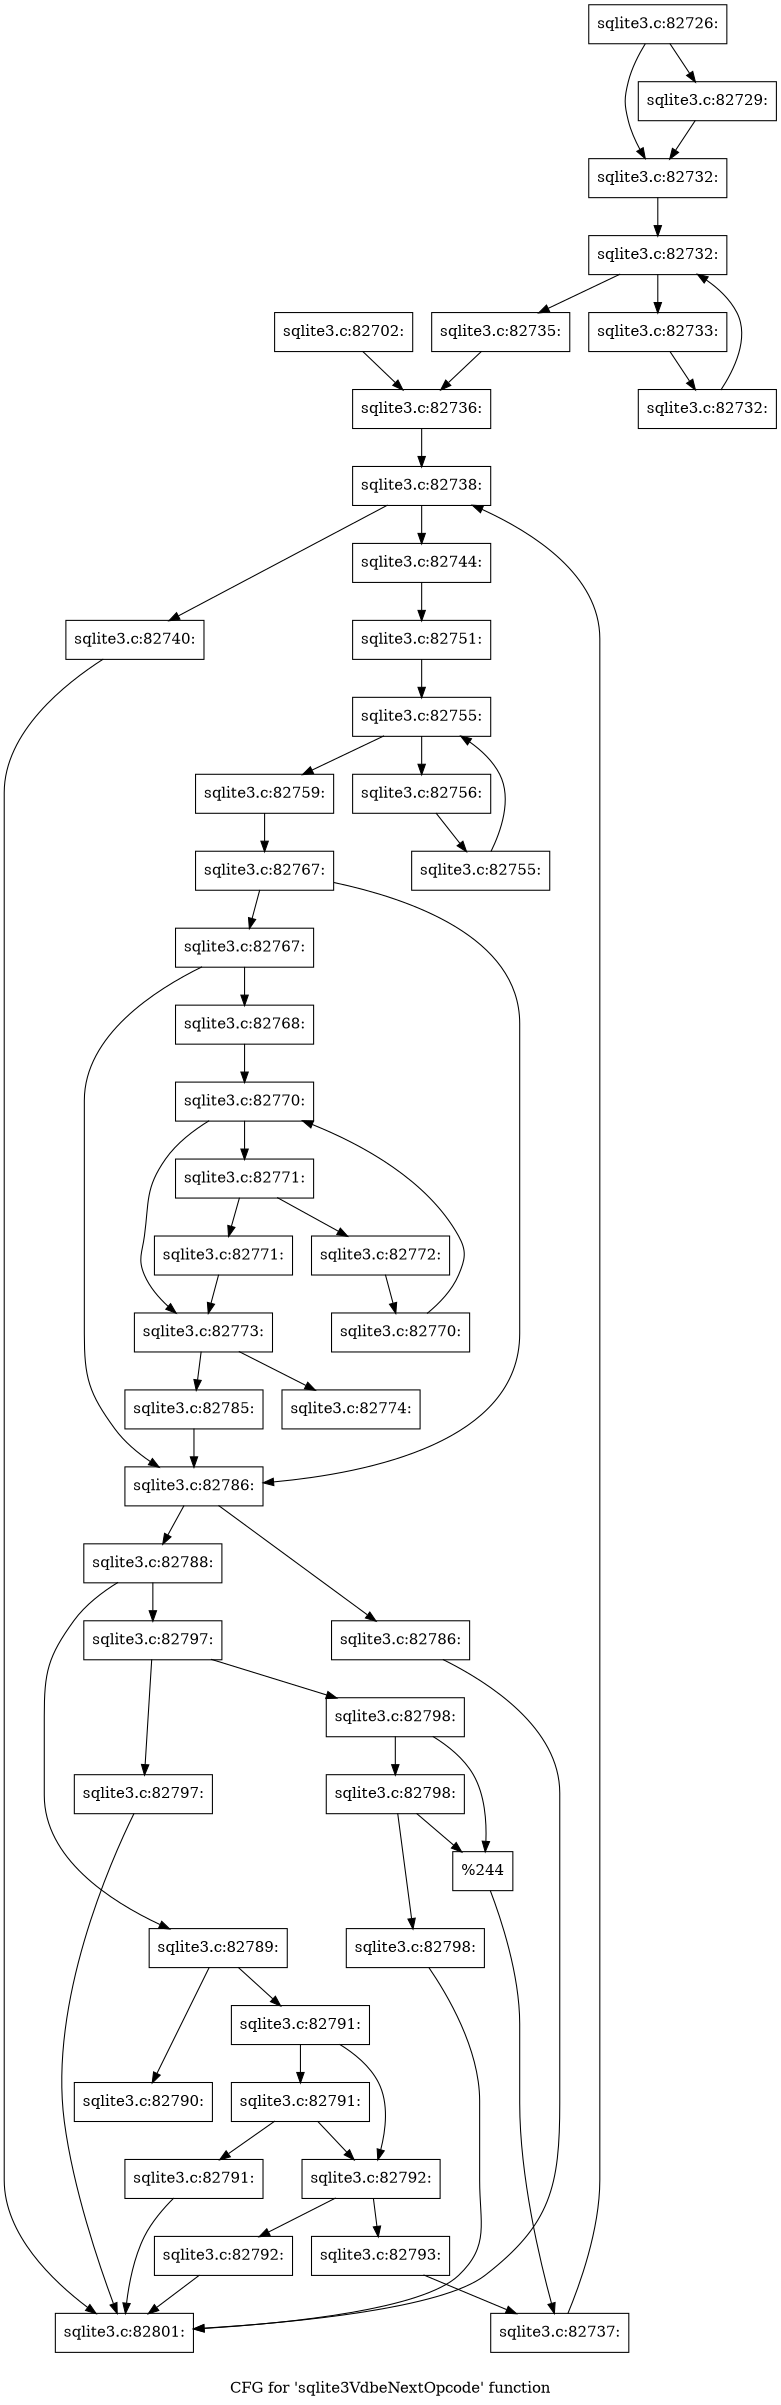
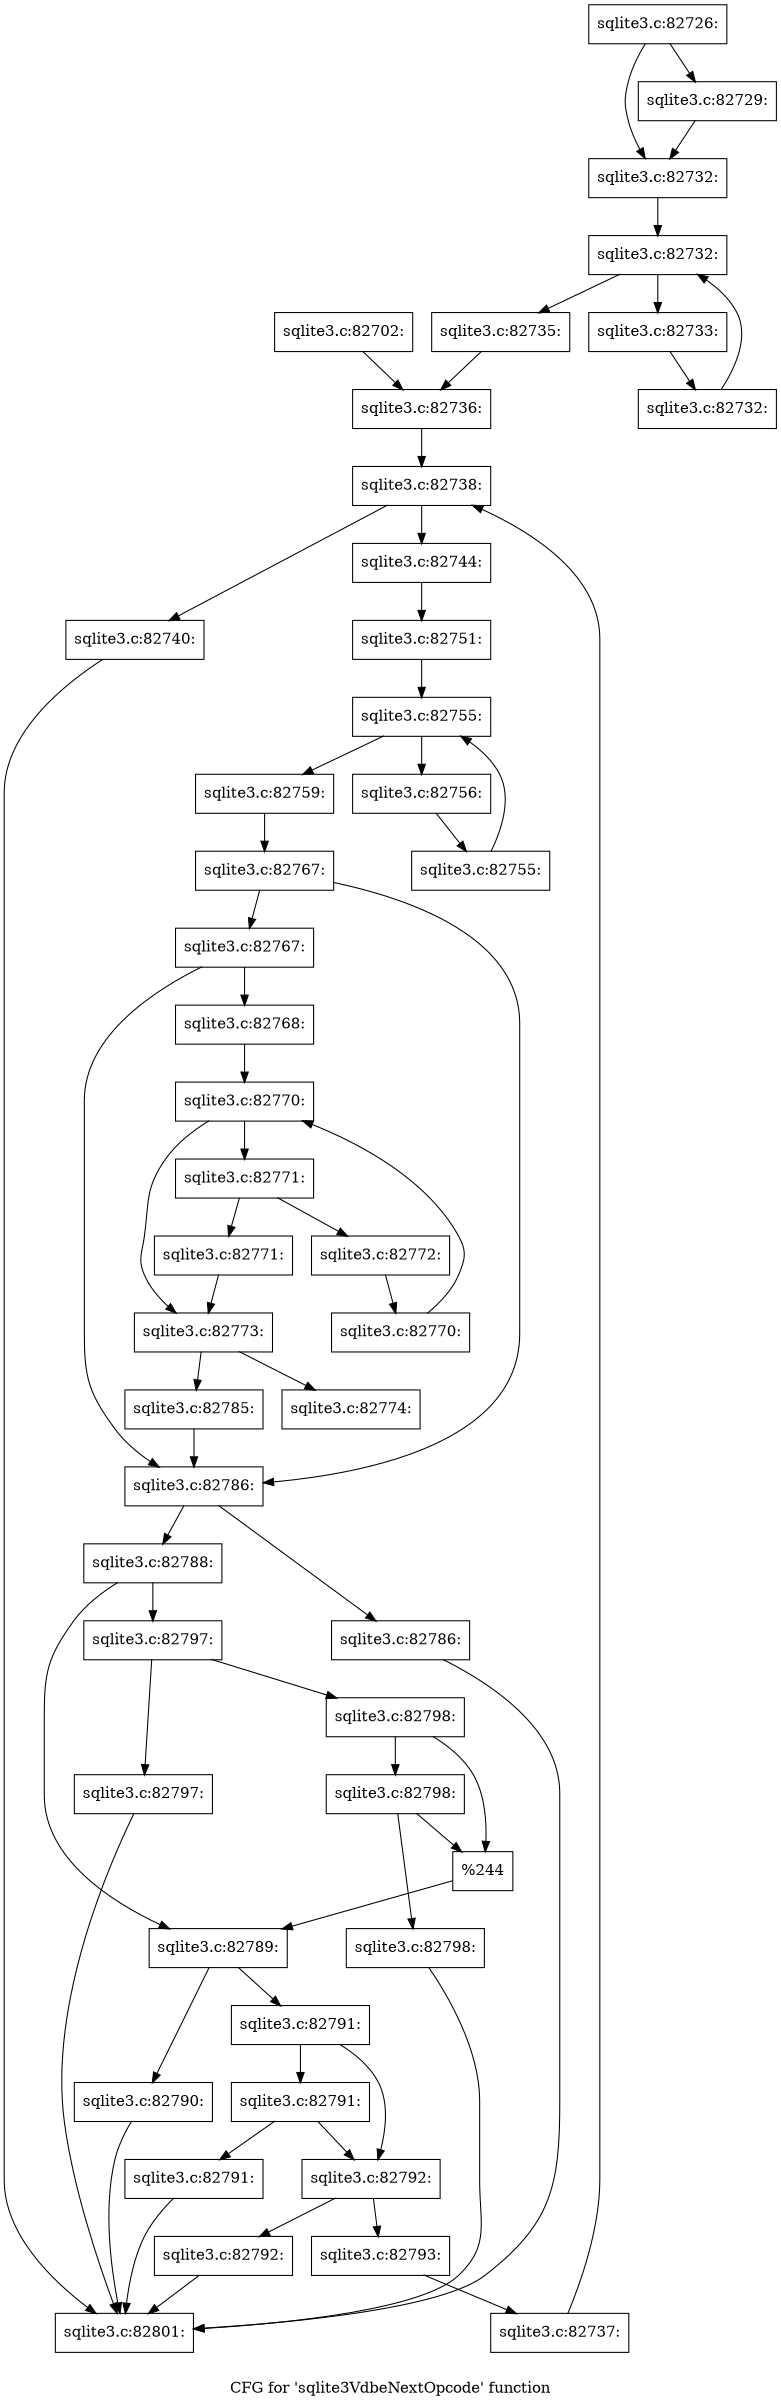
edge "%244" -> "sqlite3.c:82737:": now "%244" -> "sqlite3.c:82789:"
edge "sqlite3.c:82790:" -> "sqlite3.c:82801:": added
